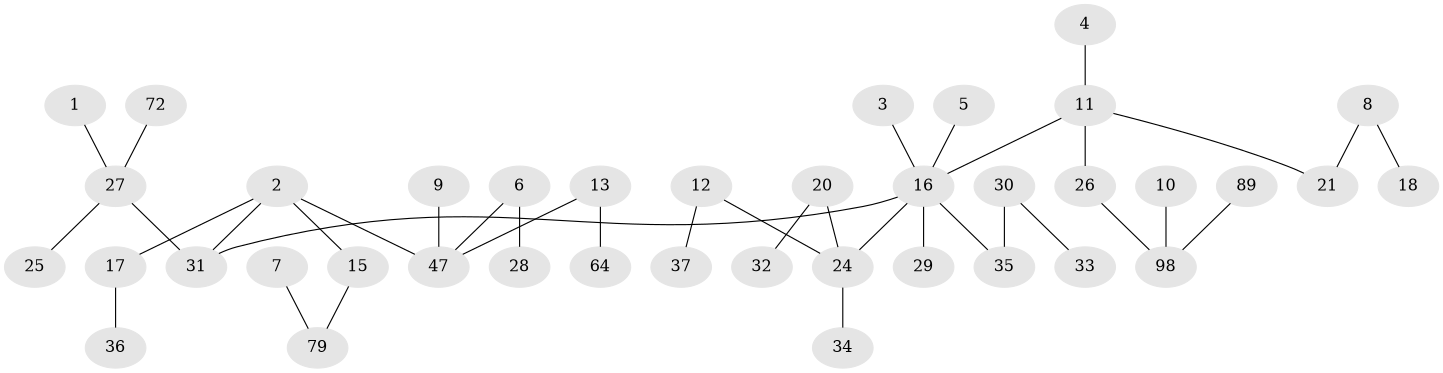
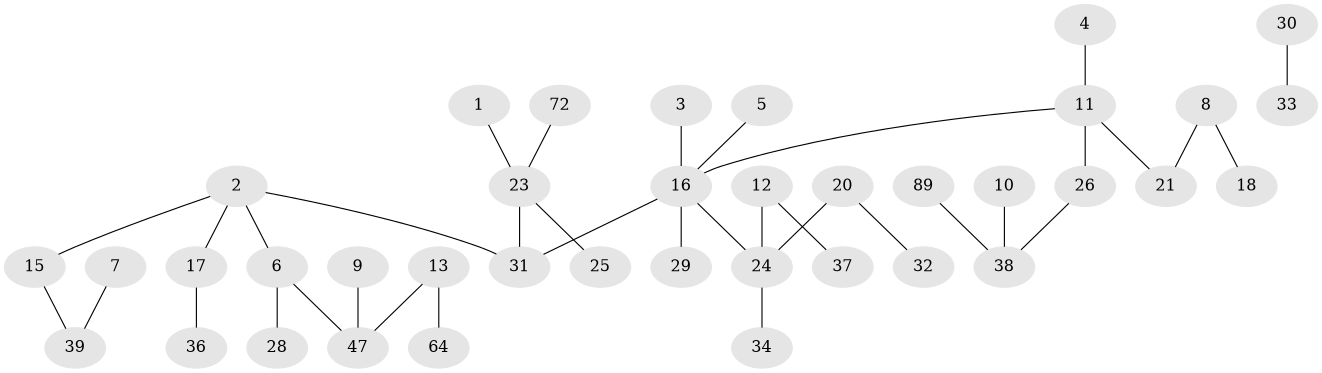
node "27": label "27" -> "23"
edge "2" -- "47": now "2" -- "6"
node "35": removed
node "98": label "98" -> "38"
node "79": label "79" -> "39"
